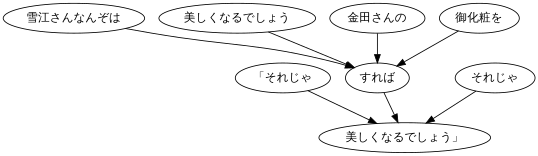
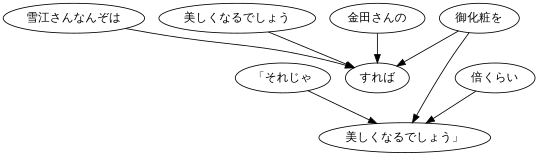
node "それじゃ": label "それじゃ" -> "倍くらい"
edge "すれば" -> "美しくなるでしょう」": now "御化粧を" -> "美しくなるでしょう」"
